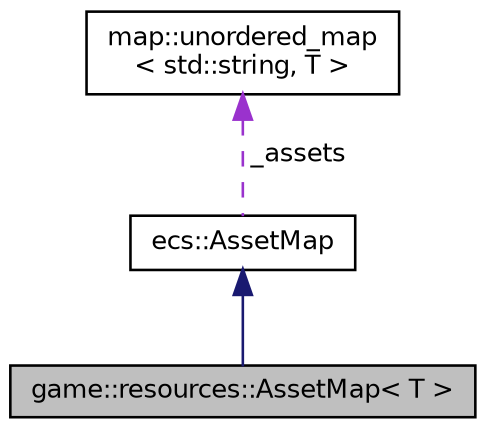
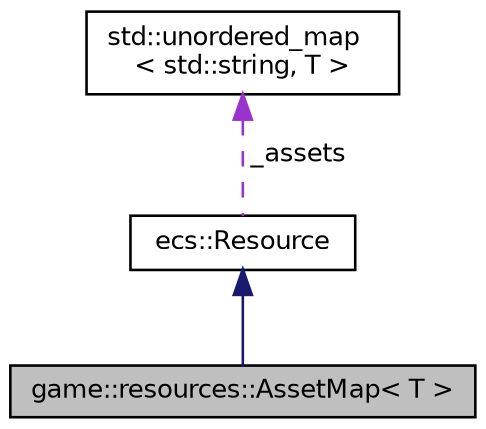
node "map::unordered_map < std::string, T >": label "map::unordered_map < std::string, T >" -> "std::unordered_map < std::string, T >"
node "ecs::AssetMap": label "ecs::AssetMap" -> "ecs::Resource"
